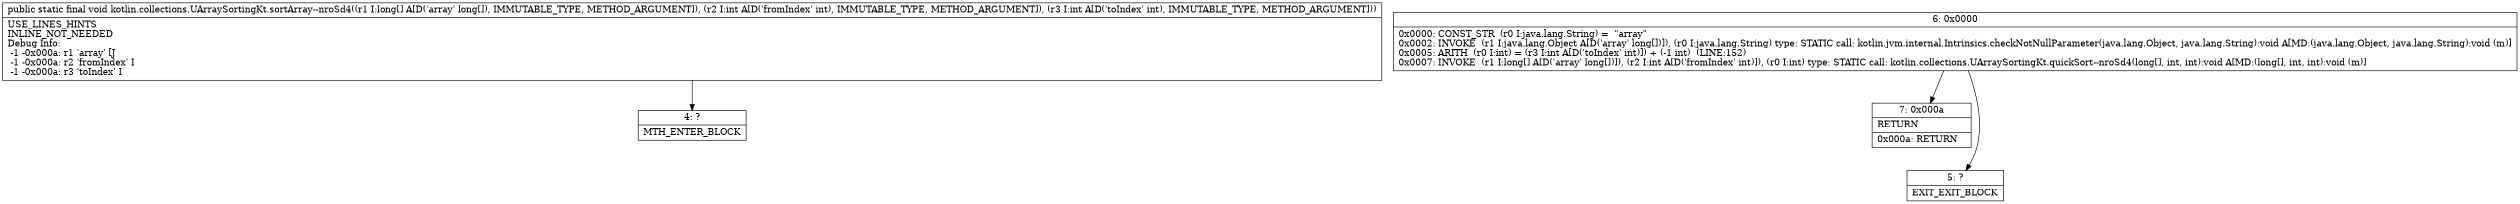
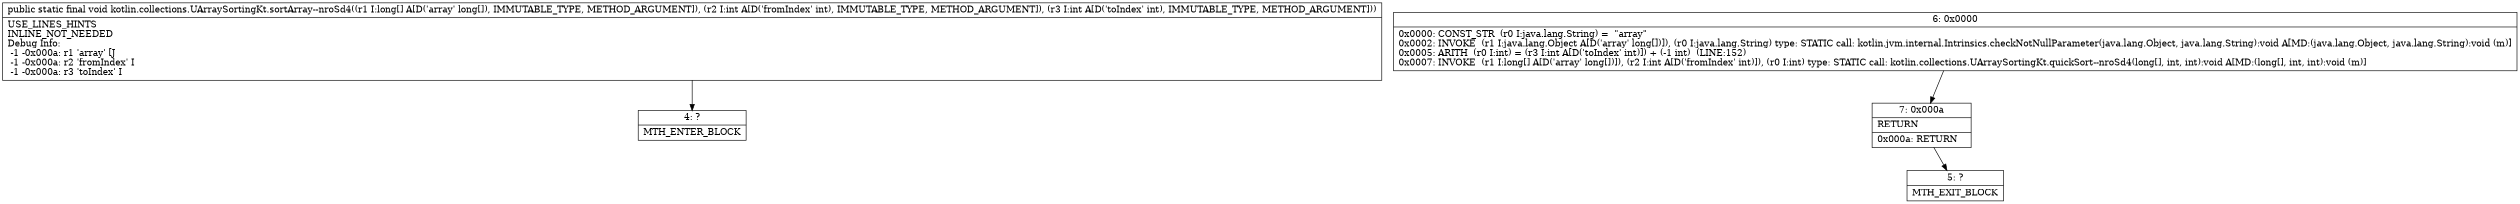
edge "6: 0x0000" -> "5: ?": now "7: 0x000a" -> "5: ?"
node "5: ?": text "EXIT_EXIT_BLOCK" -> "MTH_EXIT_BLOCK"
